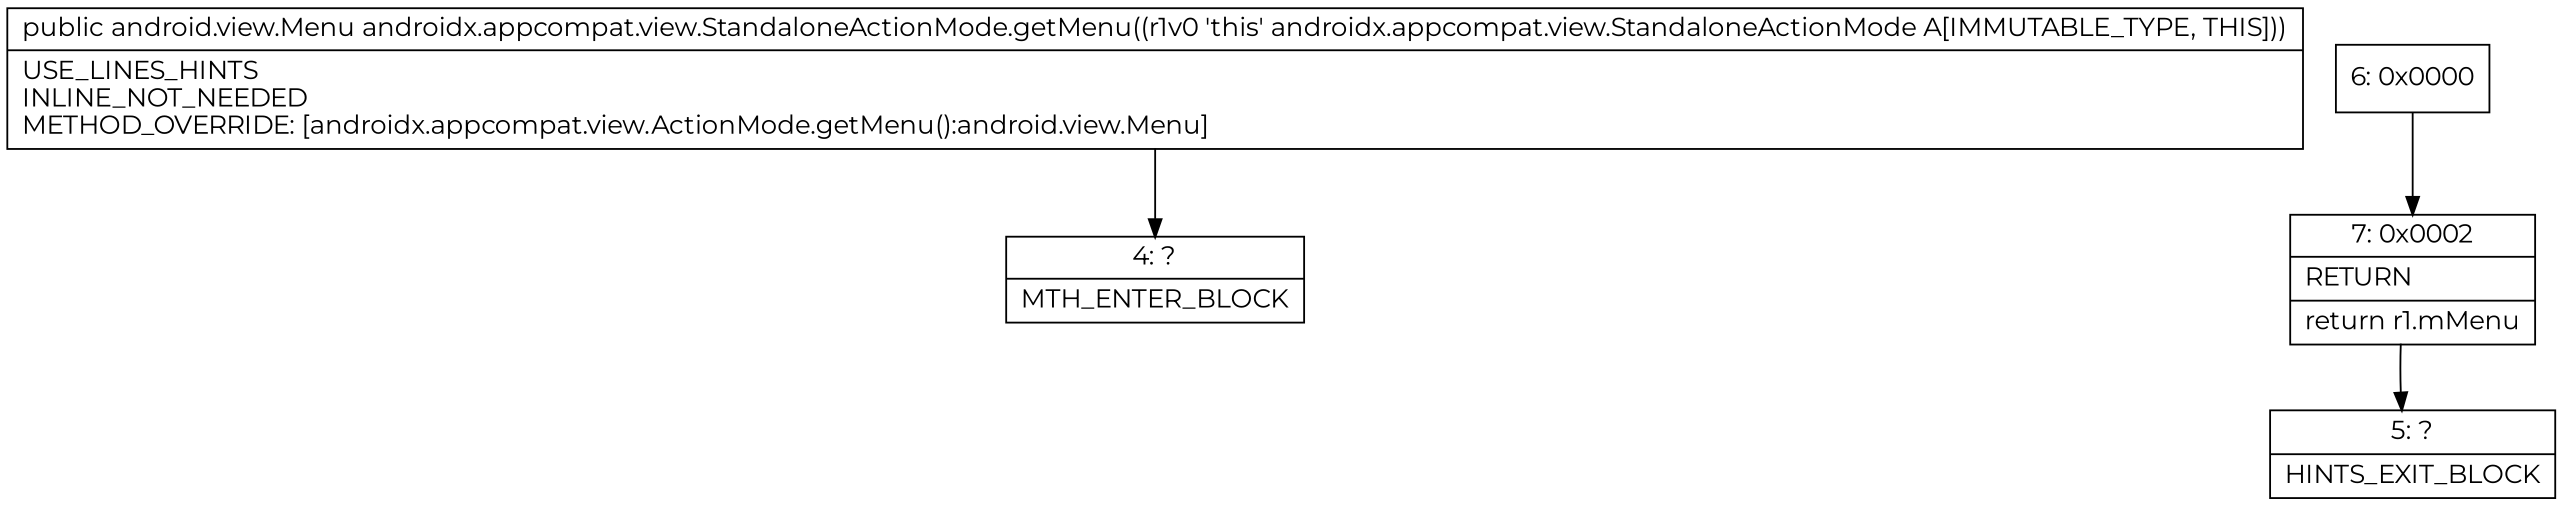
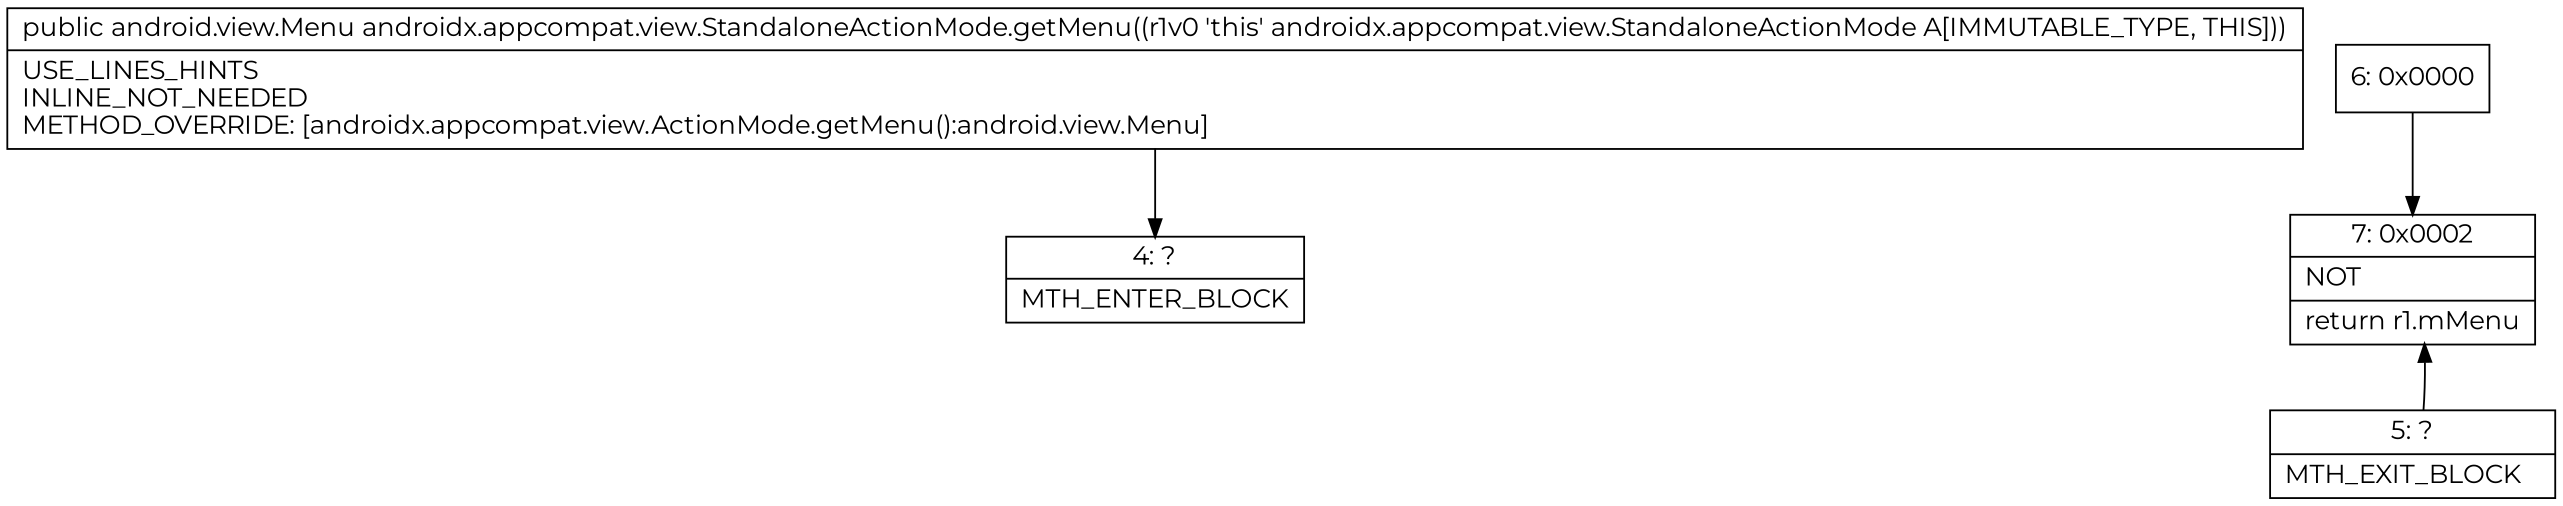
node "7: 0x0002": text "RETURN" -> "NOT"
edge "7: 0x0002" -> "5: ?": reversed
node "5: ?": text "HINTS_EXIT_BLOCK" -> "MTH_EXIT_BLOCK"
